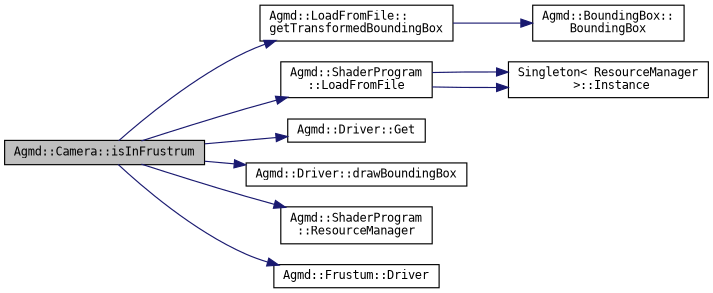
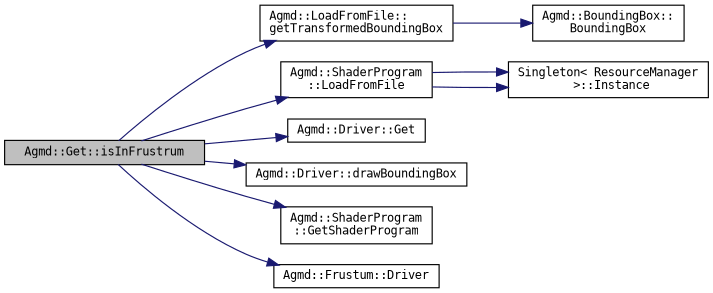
node "Agmd::Camera::isInFrustrum": label "Agmd::Camera::isInFrustrum" -> "Agmd::Get::isInFrustrum"
node "Agmd::ShaderProgram ::ResourceManager": label "Agmd::ShaderProgram ::ResourceManager" -> "Agmd::ShaderProgram ::GetShaderProgram"
